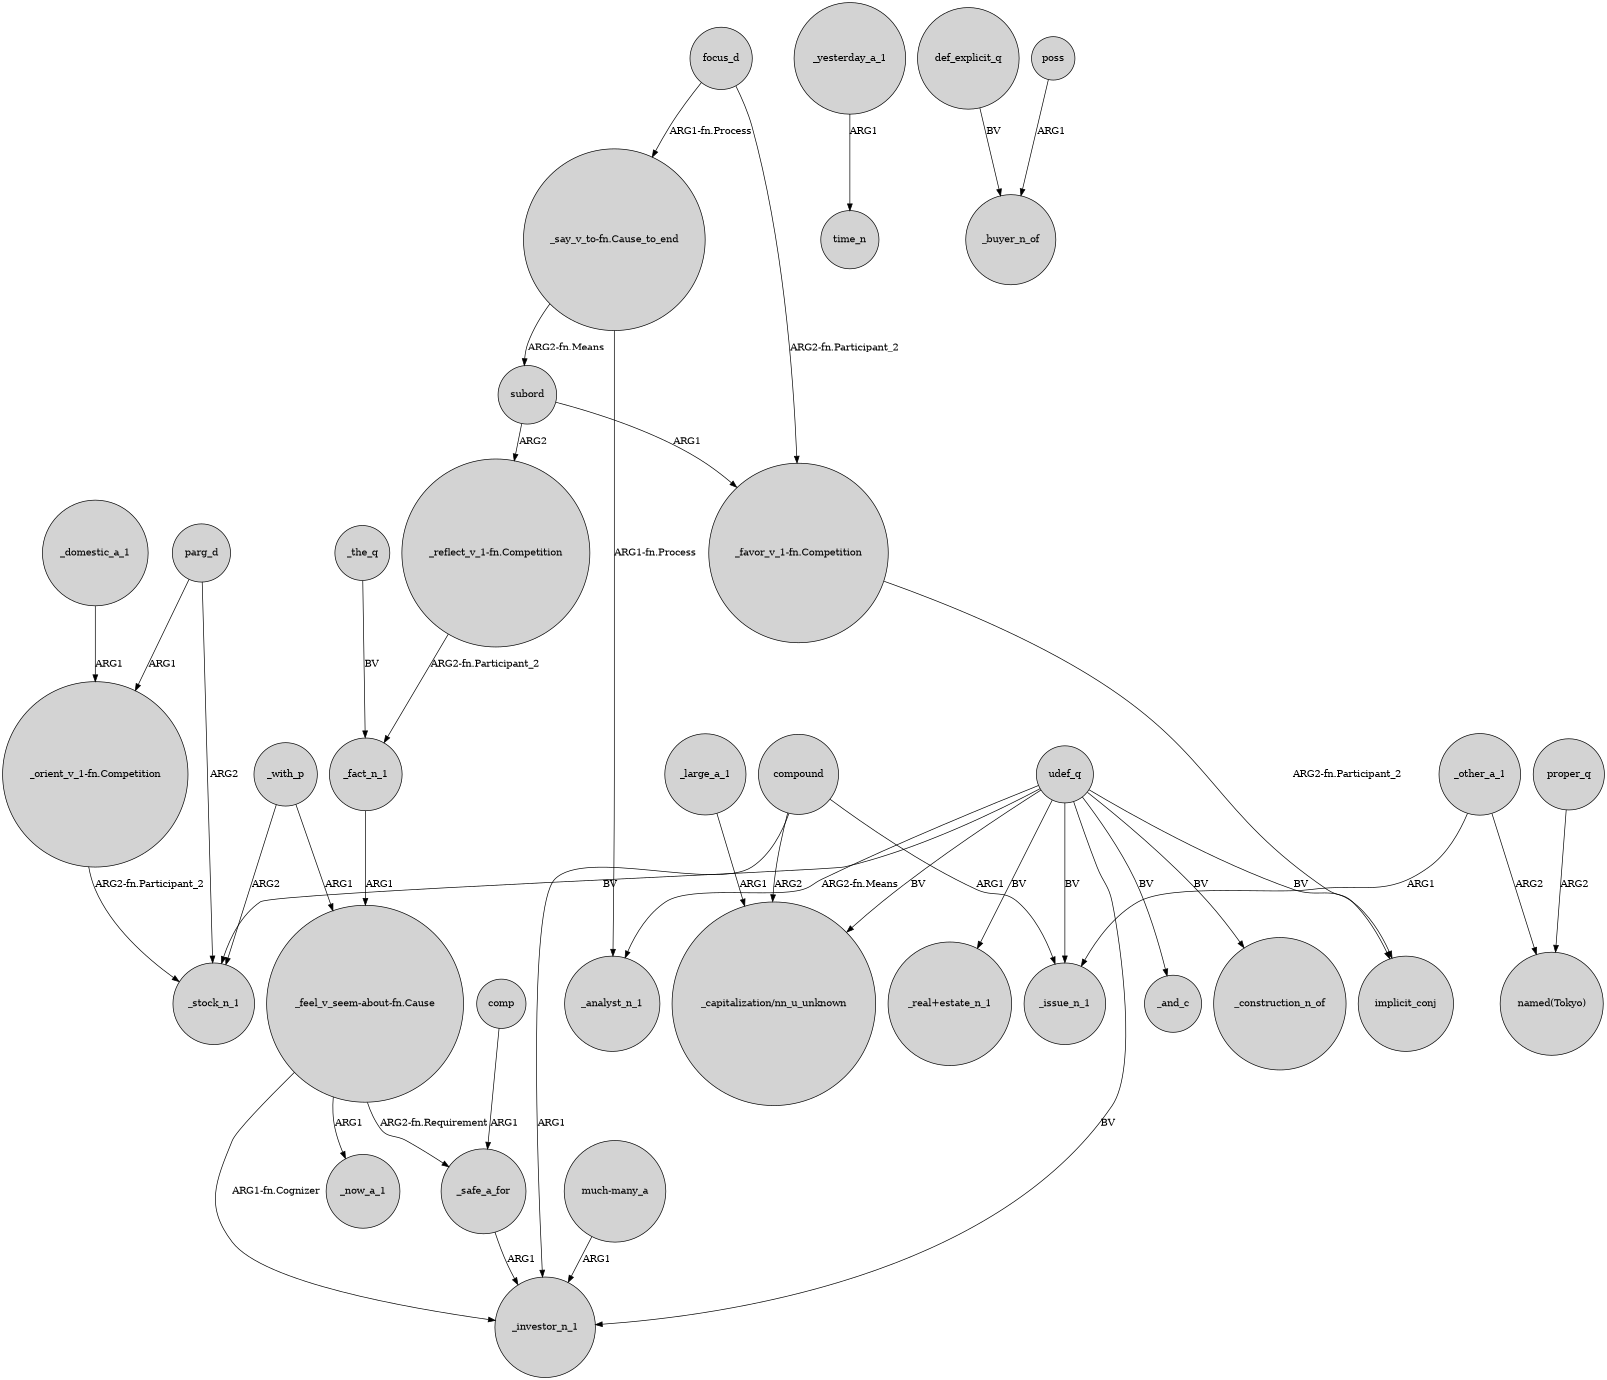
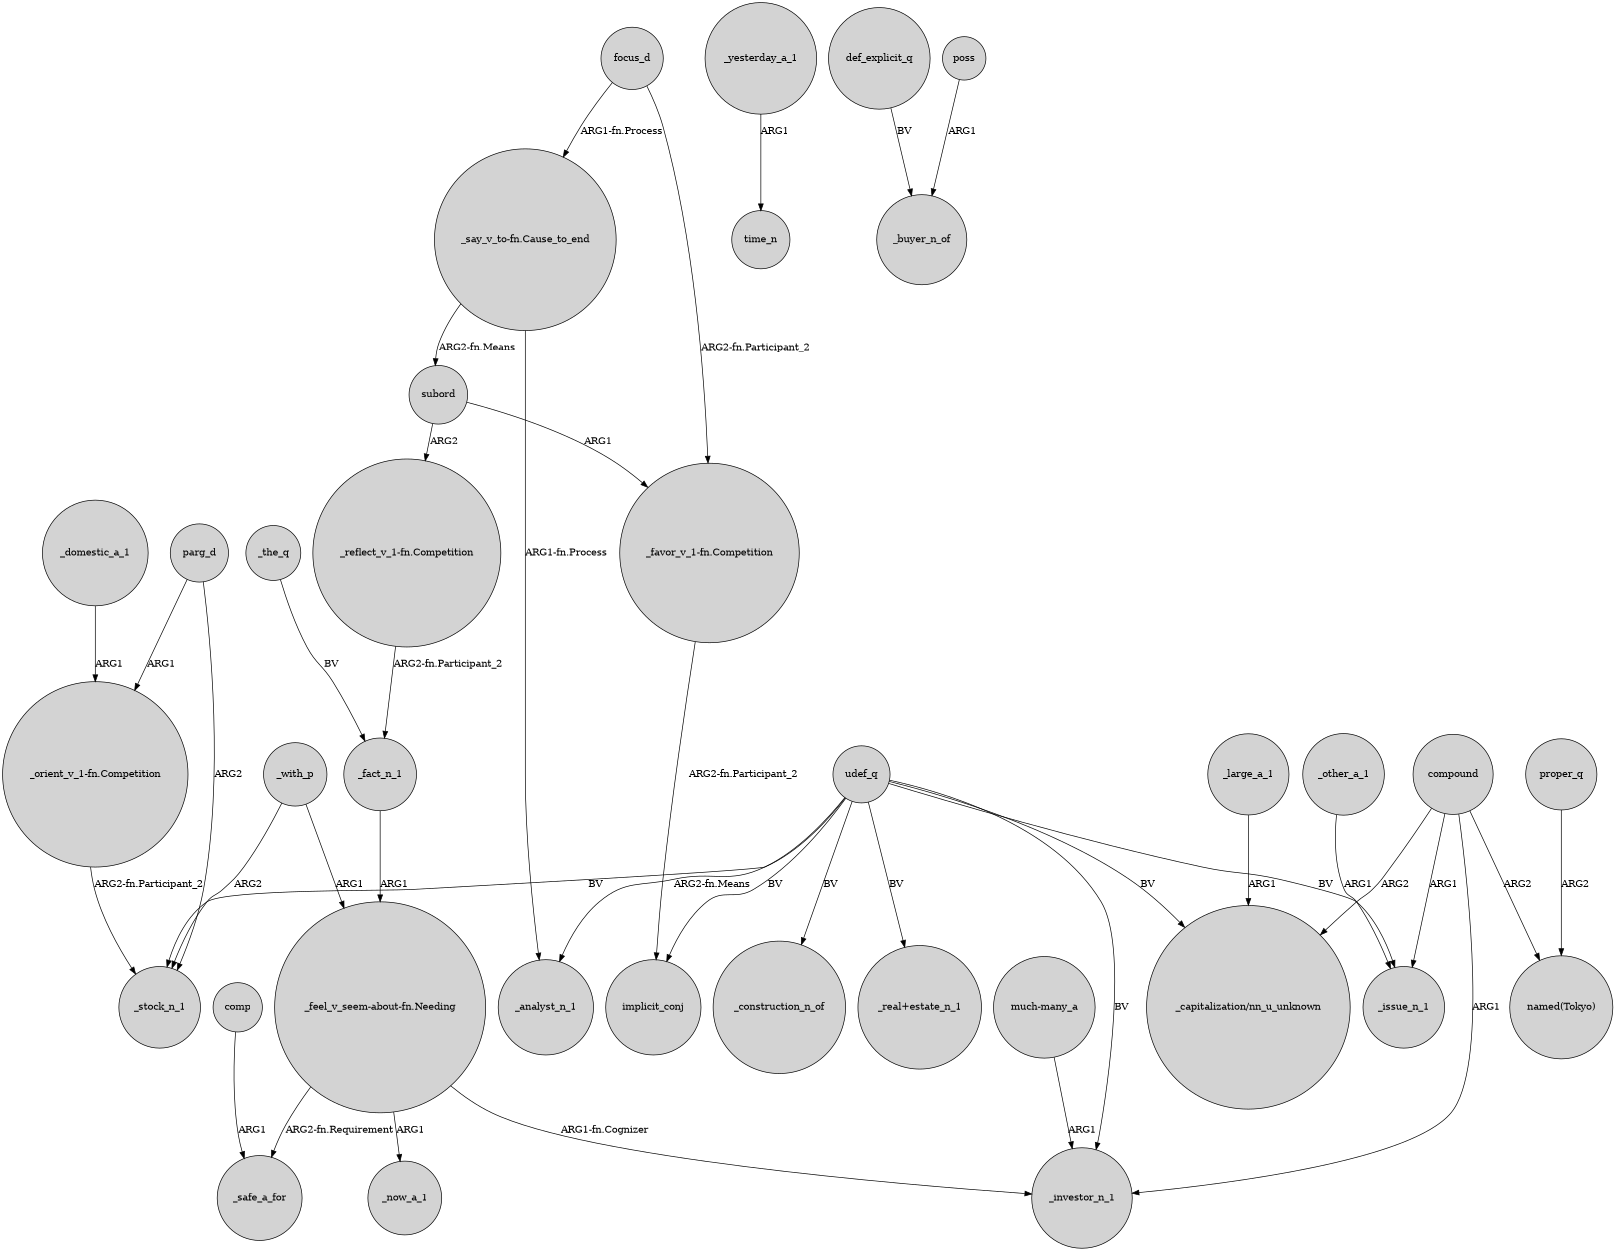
edge "_other_a_1" -> "named(Tokyo)": now "compound" -> "named(Tokyo)"
node "_feel_v_seem-about-fn.Cause": label "_feel_v_seem-about-fn.Cause" -> "_feel_v_seem-about-fn.Needing"
node "_and_c": removed
edge "_safe_a_for" -> "_investor_n_1": removed, label "ARG1"
